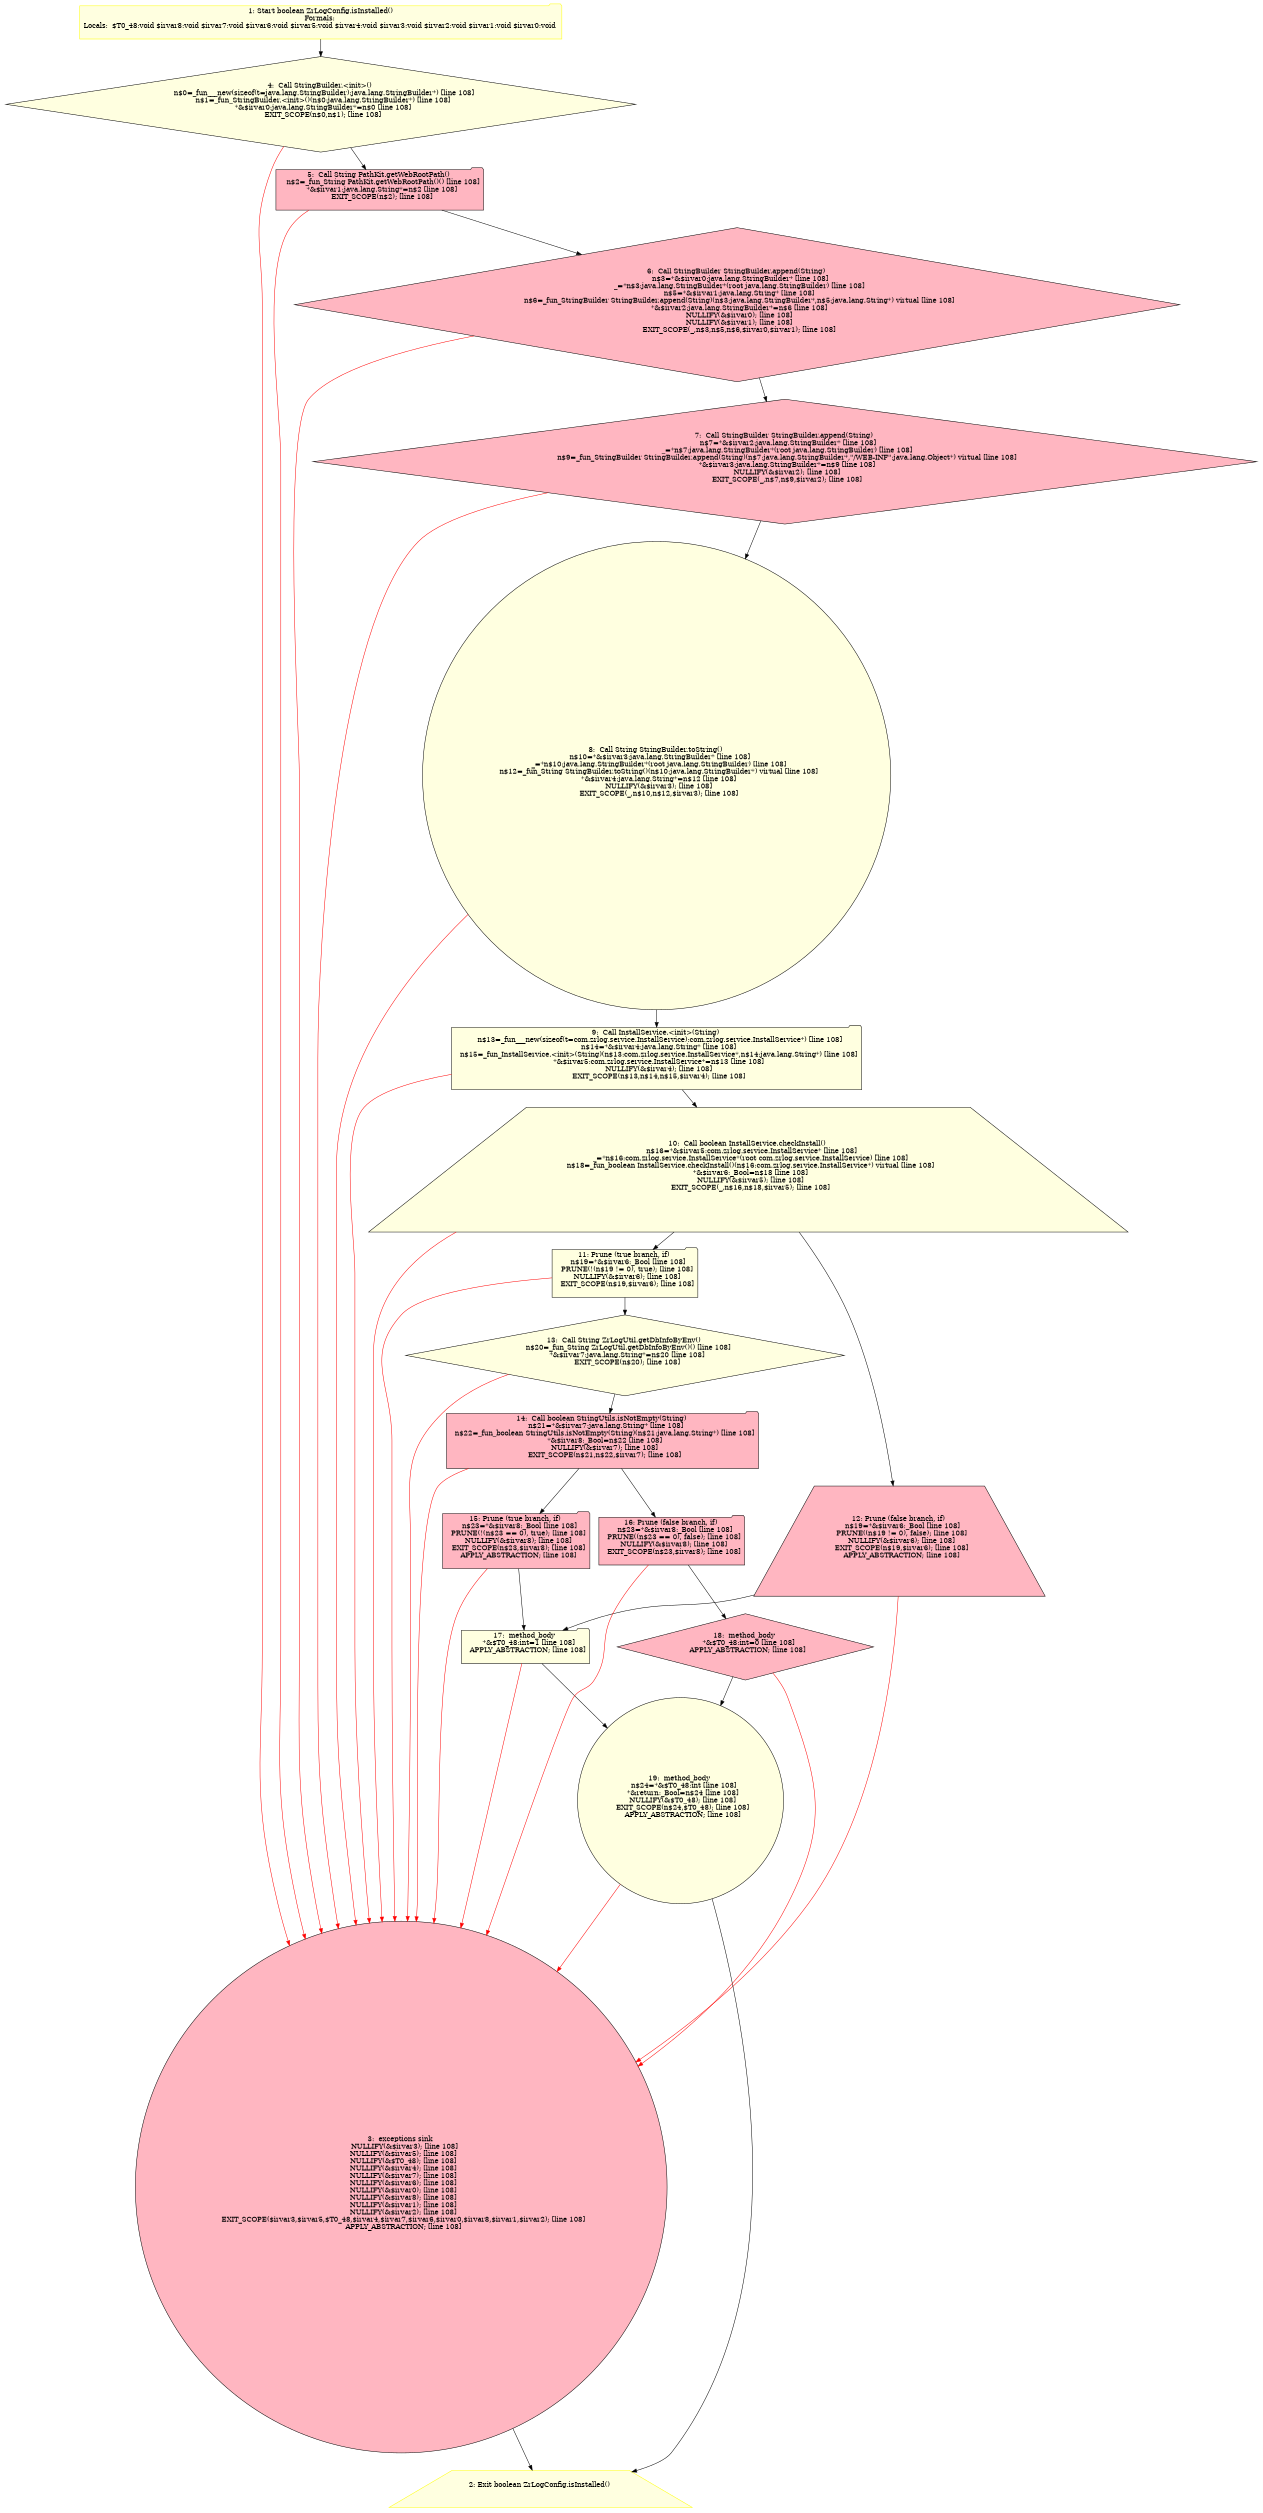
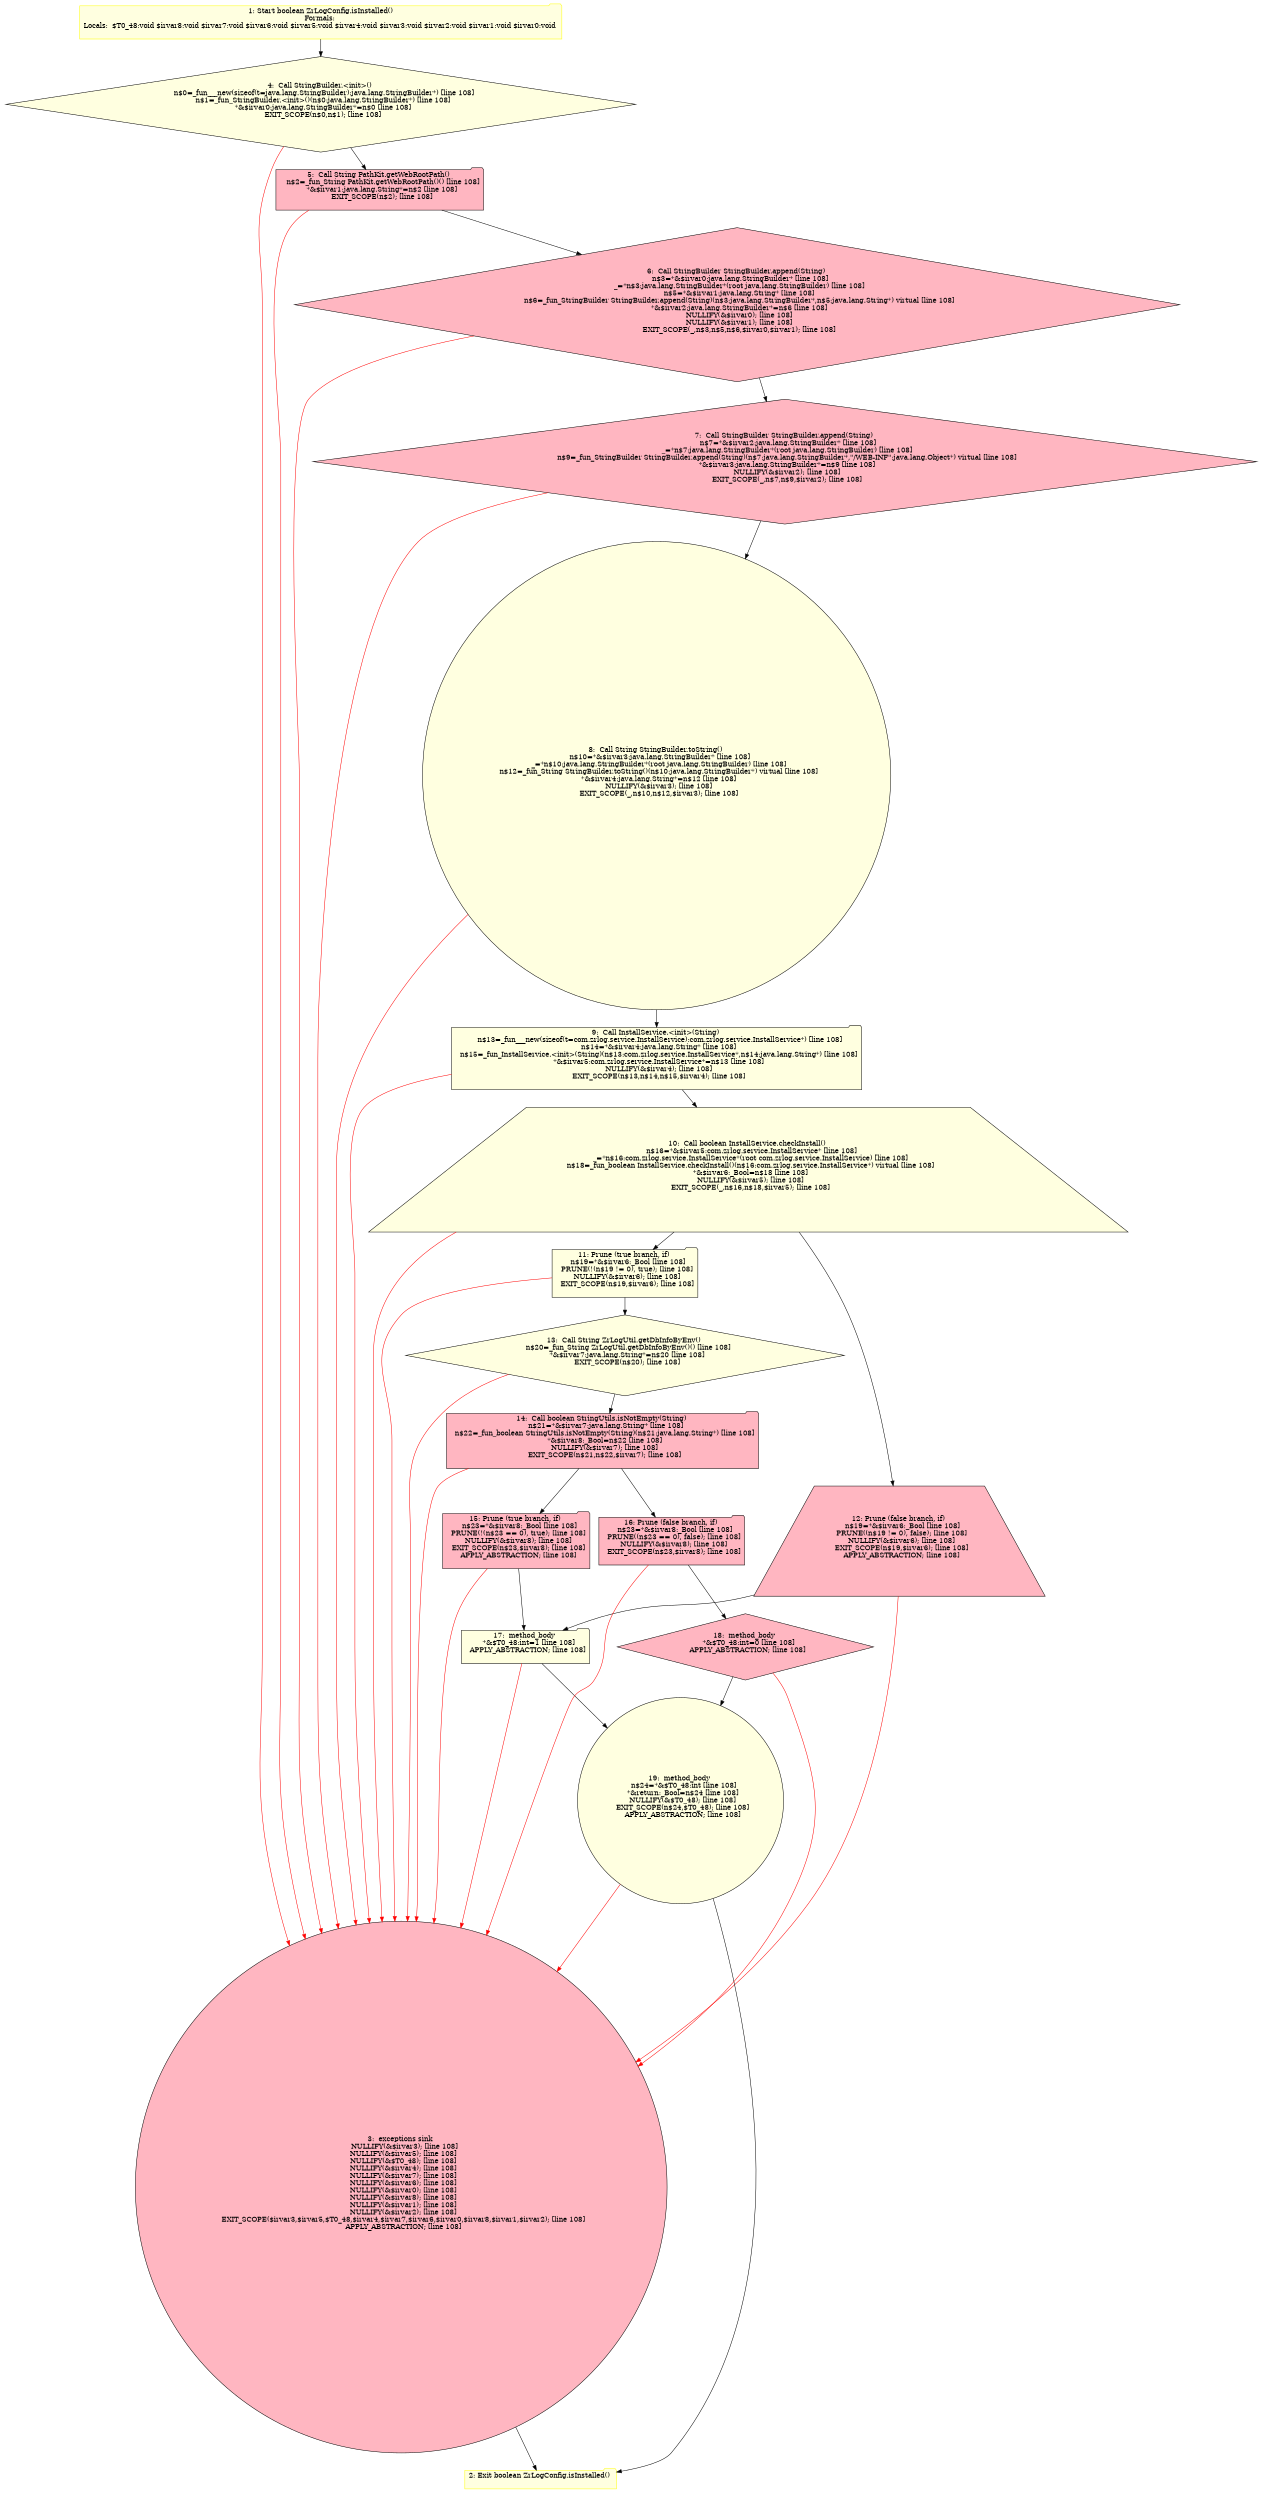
node "2: Exit boolean ZrLogConfig.isInstalled()": shape trapezium -> folder
